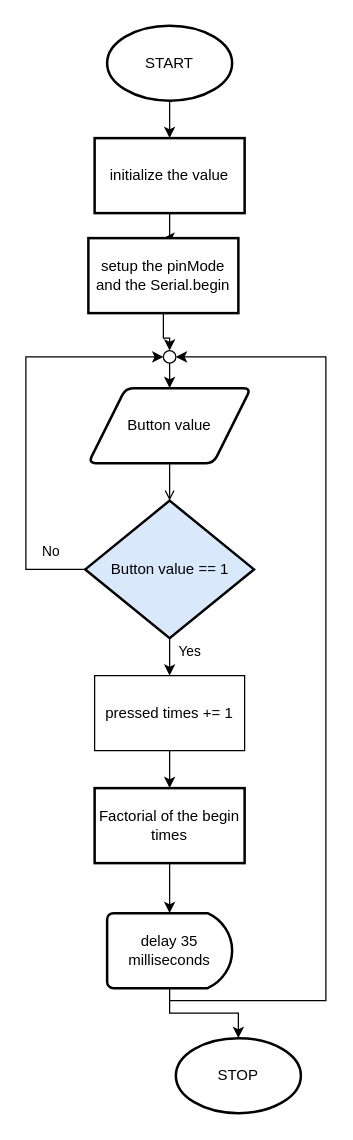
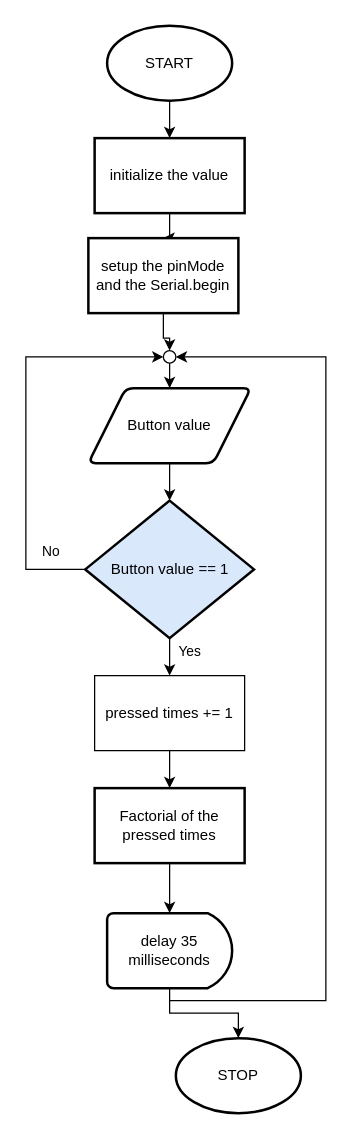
edge "Button value" -> "Button value == 1": arrowhead open -> classic
node "Factorial of the begin times": label "Factorial of the begin times" -> "Factorial of the pressed times"
